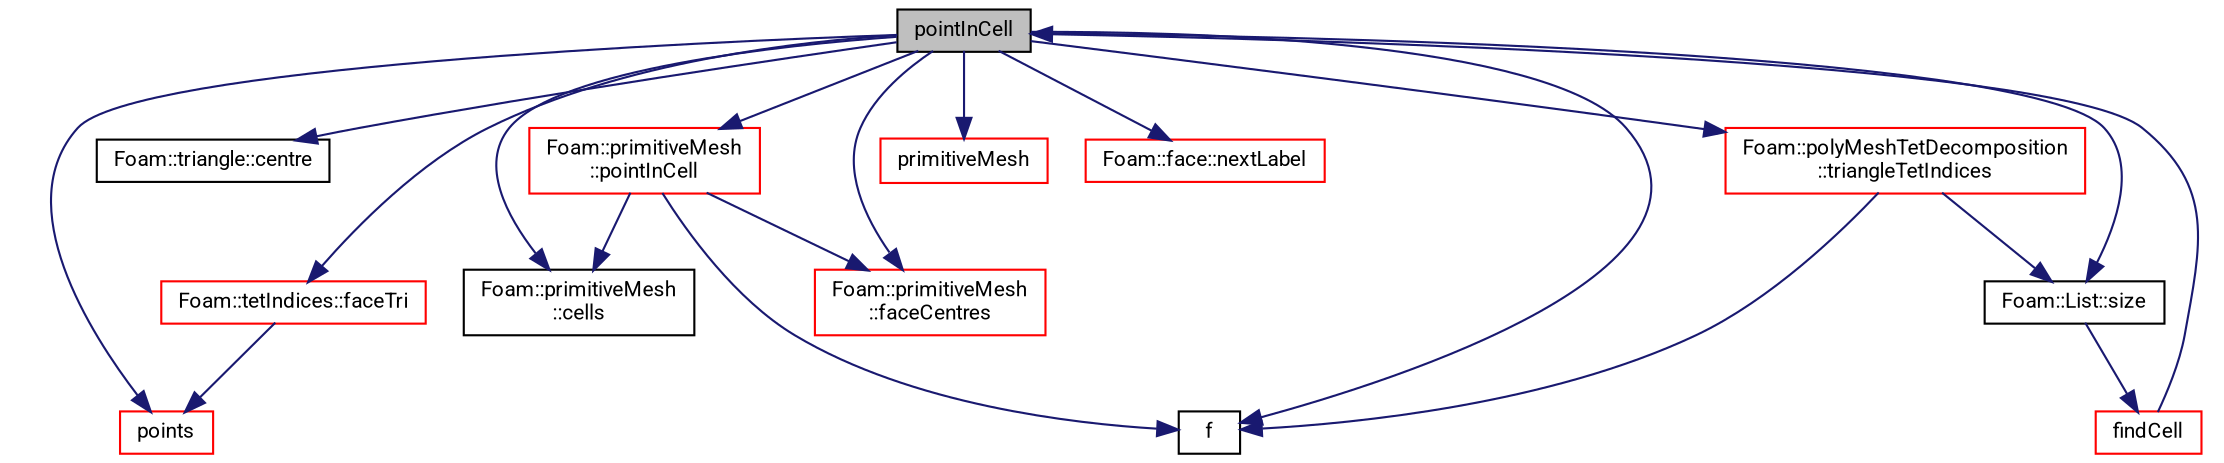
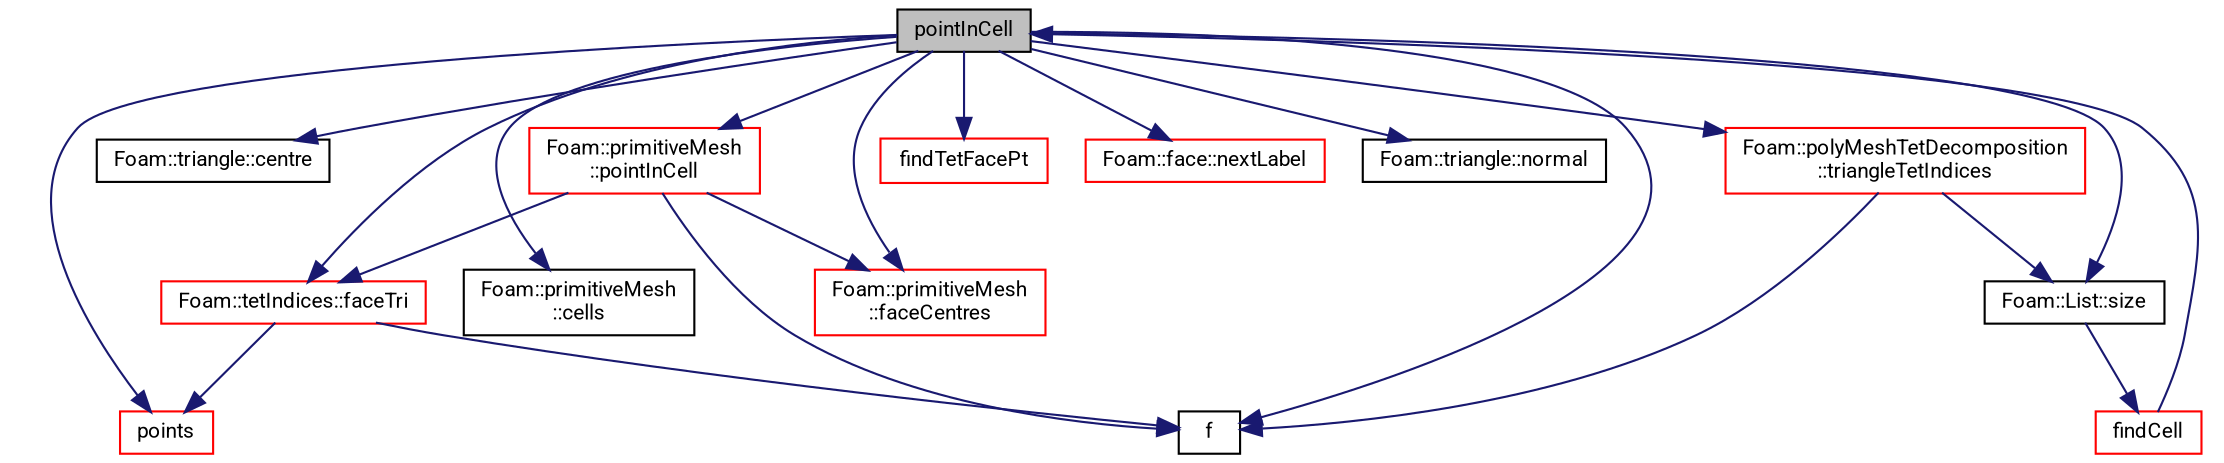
node "primitiveMesh": label "primitiveMesh" -> "findTetFacePt"
node "Foam::triangle::normal": added
edge "Foam::primitiveMesh ::pointInCell" -> "Foam::primitiveMesh ::cells": now "Foam::primitiveMesh ::pointInCell" -> "Foam::tetIndices::faceTri"
edge "Foam::tetIndices::faceTri" -> "f": added
